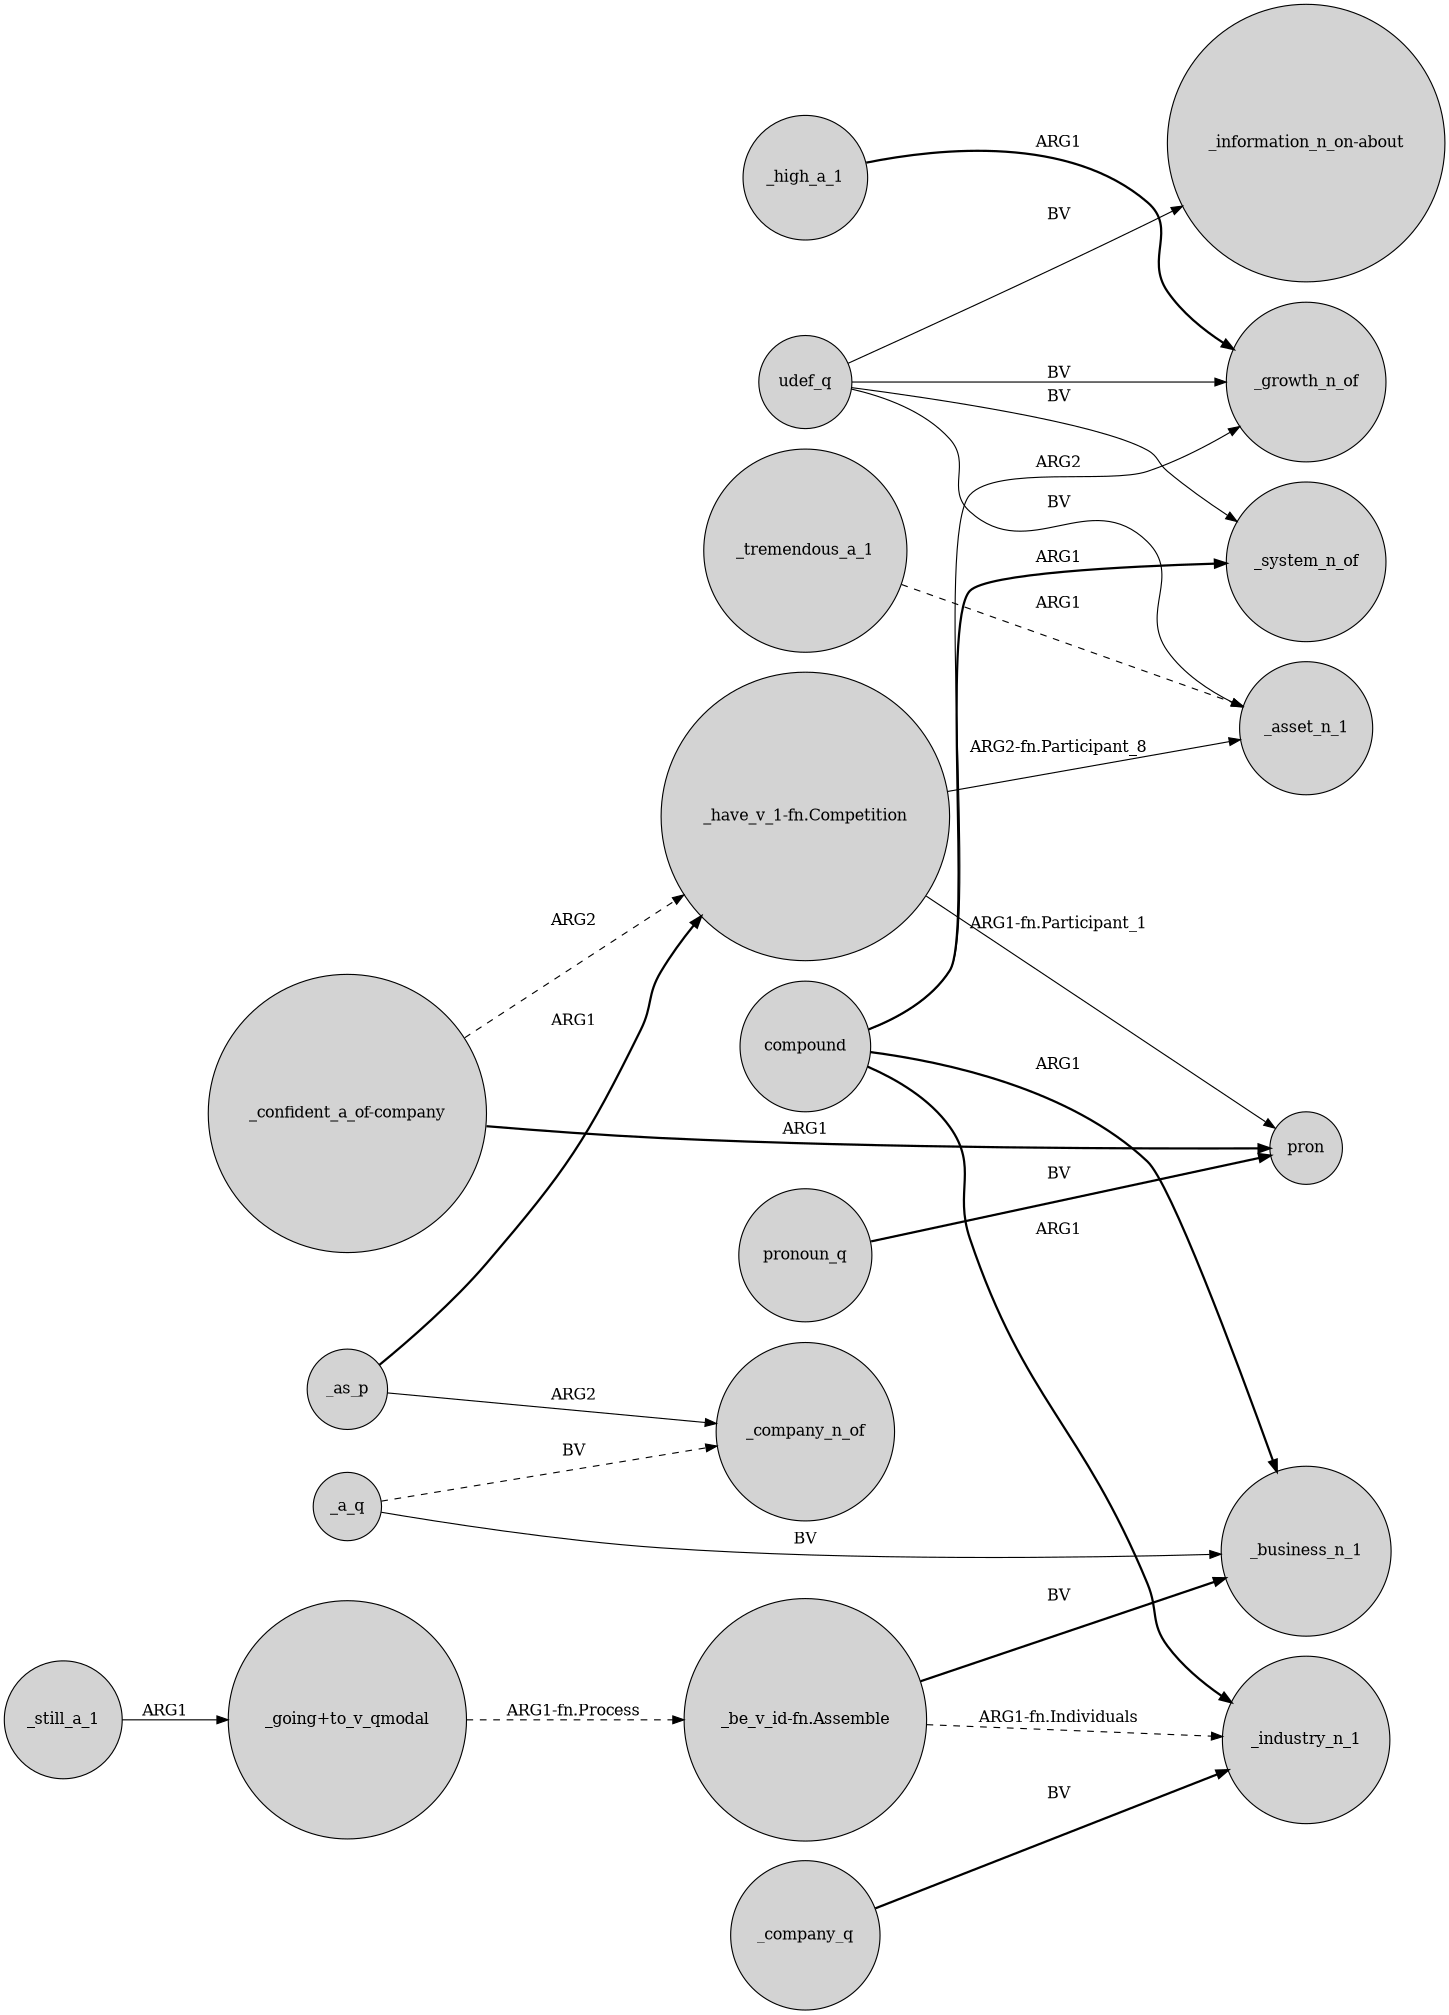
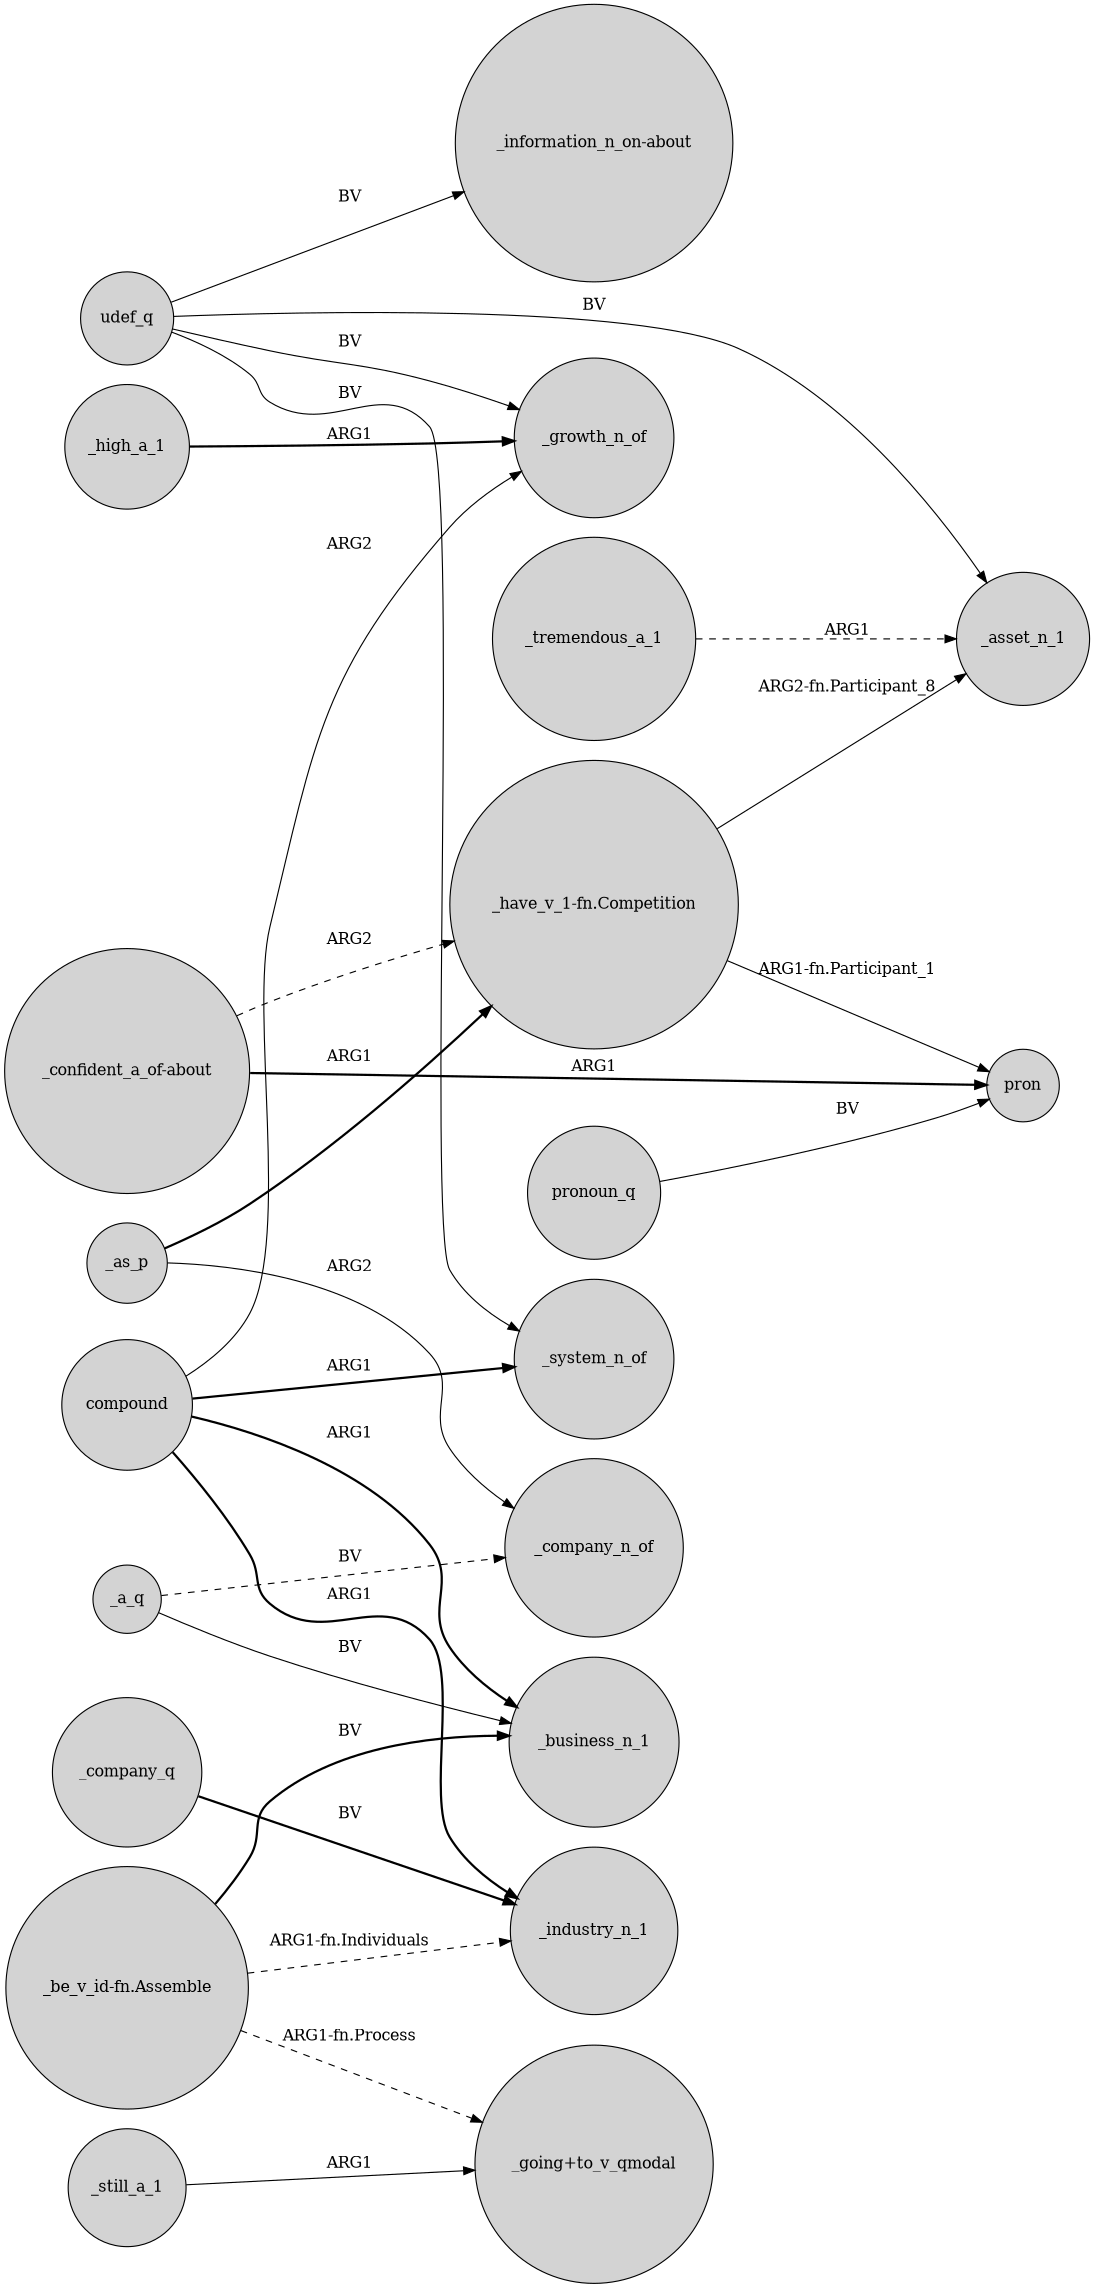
node "_confident_a_of-company": label "_confident_a_of-company" -> "_confident_a_of-about"
edge "pronoun_q" -> "pron": style bold -> solid
edge "_going+to_v_qmodal" -> "_be_v_id-fn.Assemble": reversed
